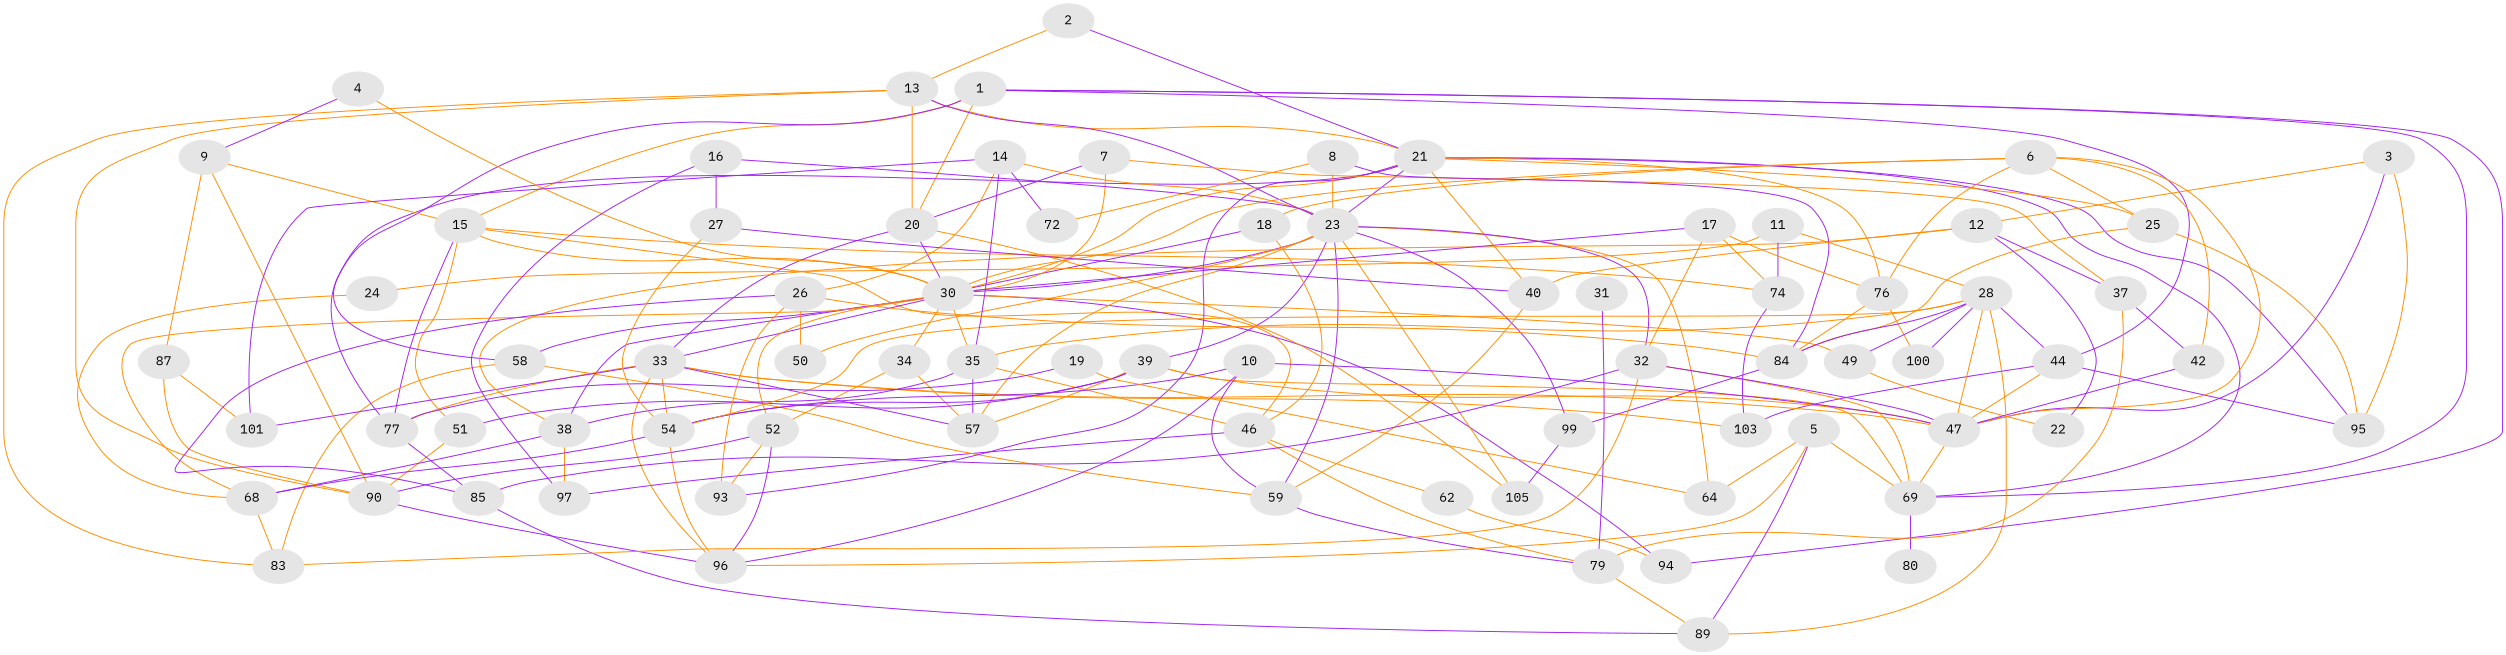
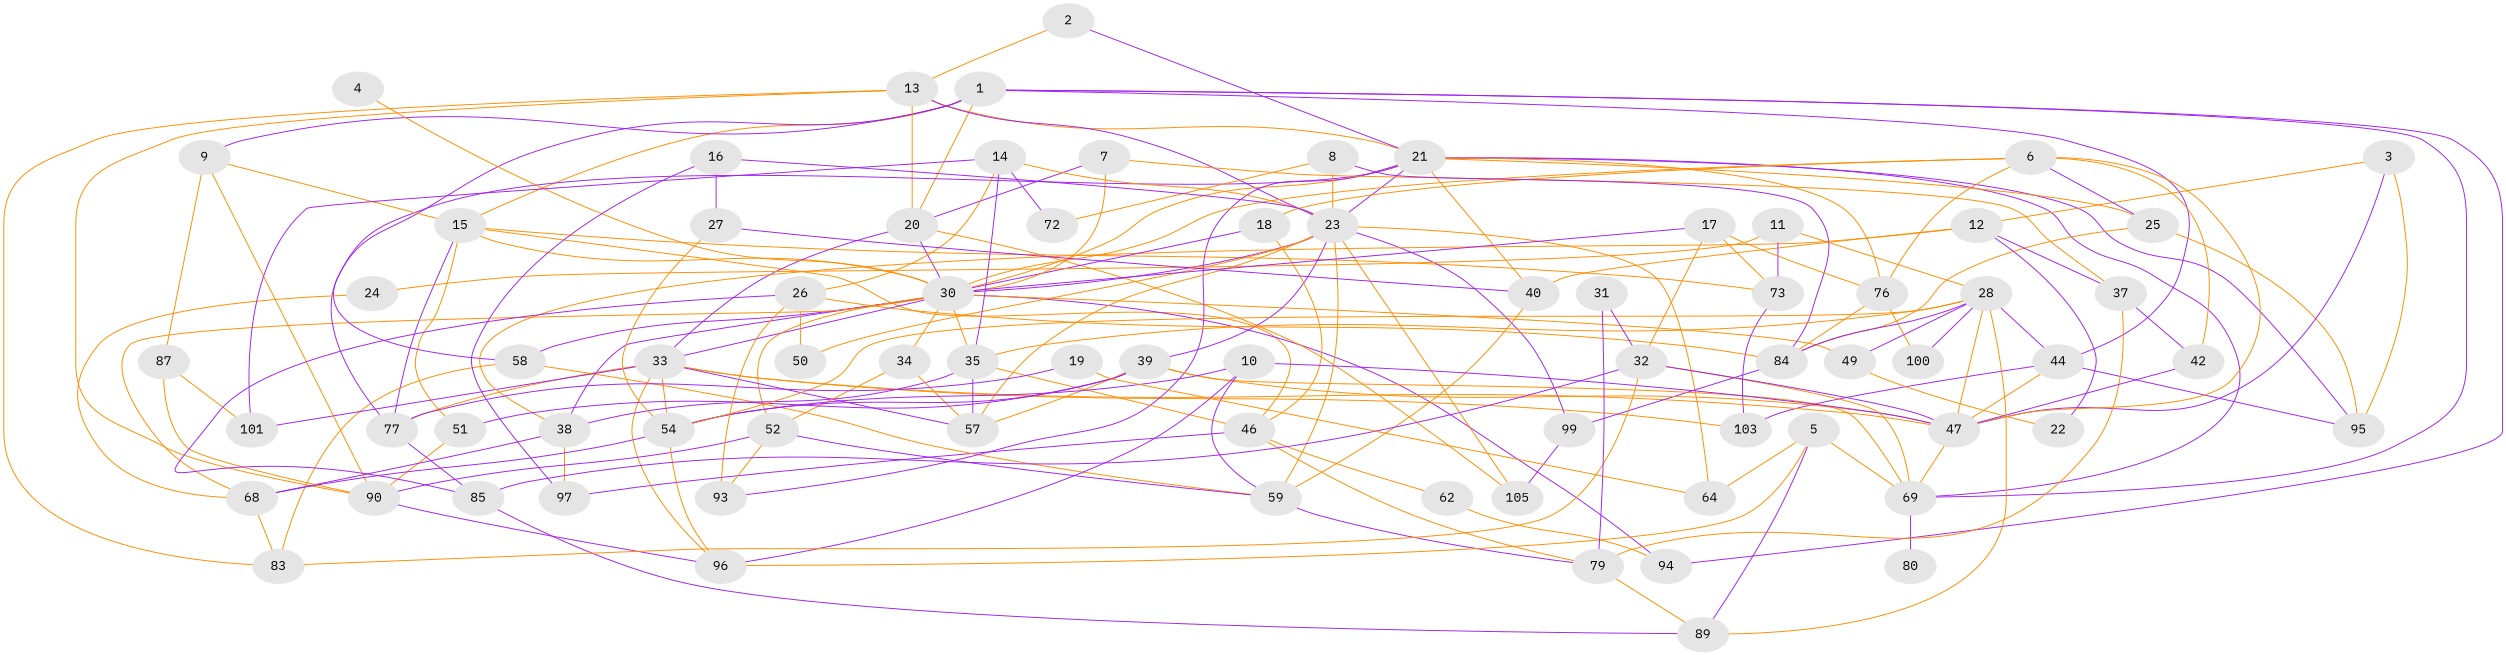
edge "4" -- "9": now "1" -- "9"
edge "6" -- "25": color darkorange -> purple
edge "23" -- "32": now "31" -- "32"
node "74": label "74" -> "73"
edge "23" -- "59": color purple -> darkorange
edge "52" -- "96": now "52" -- "59"
